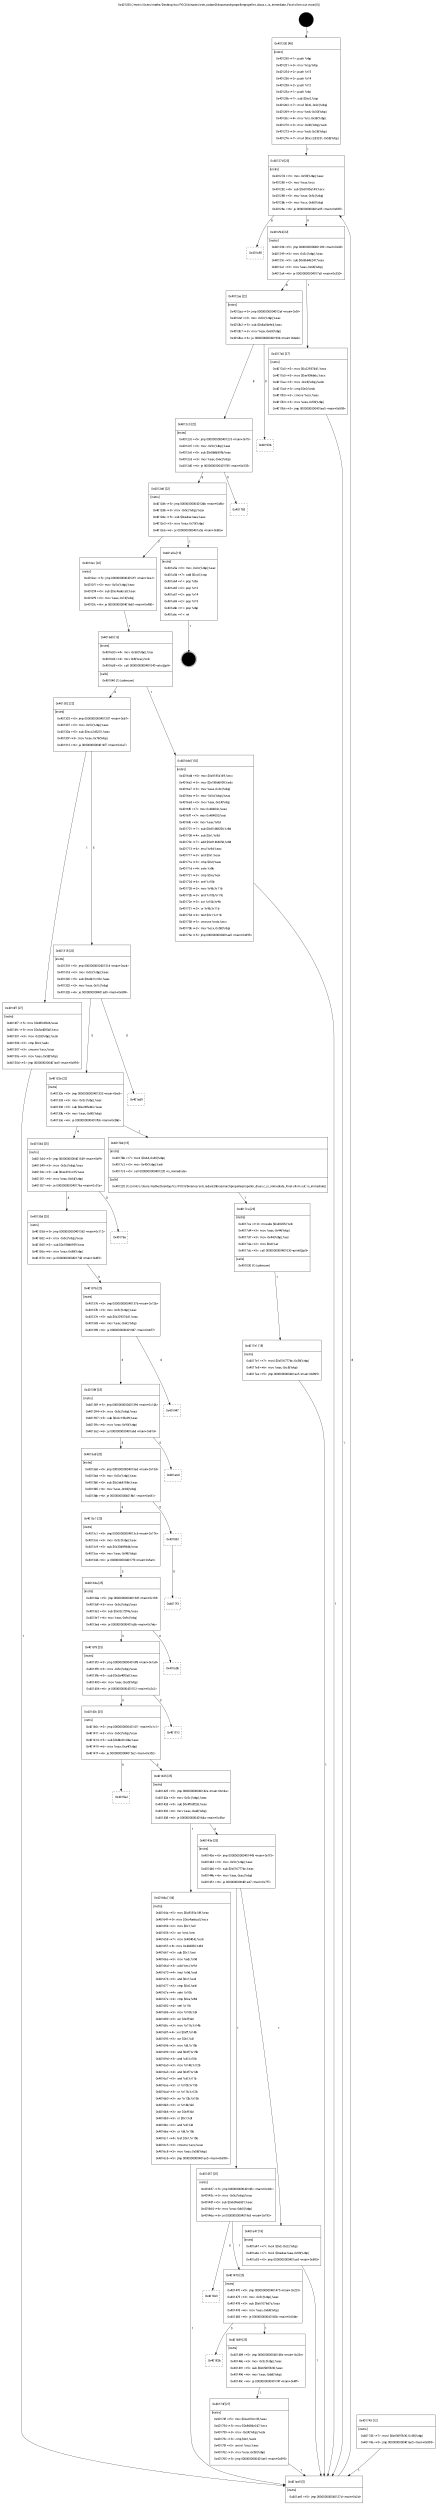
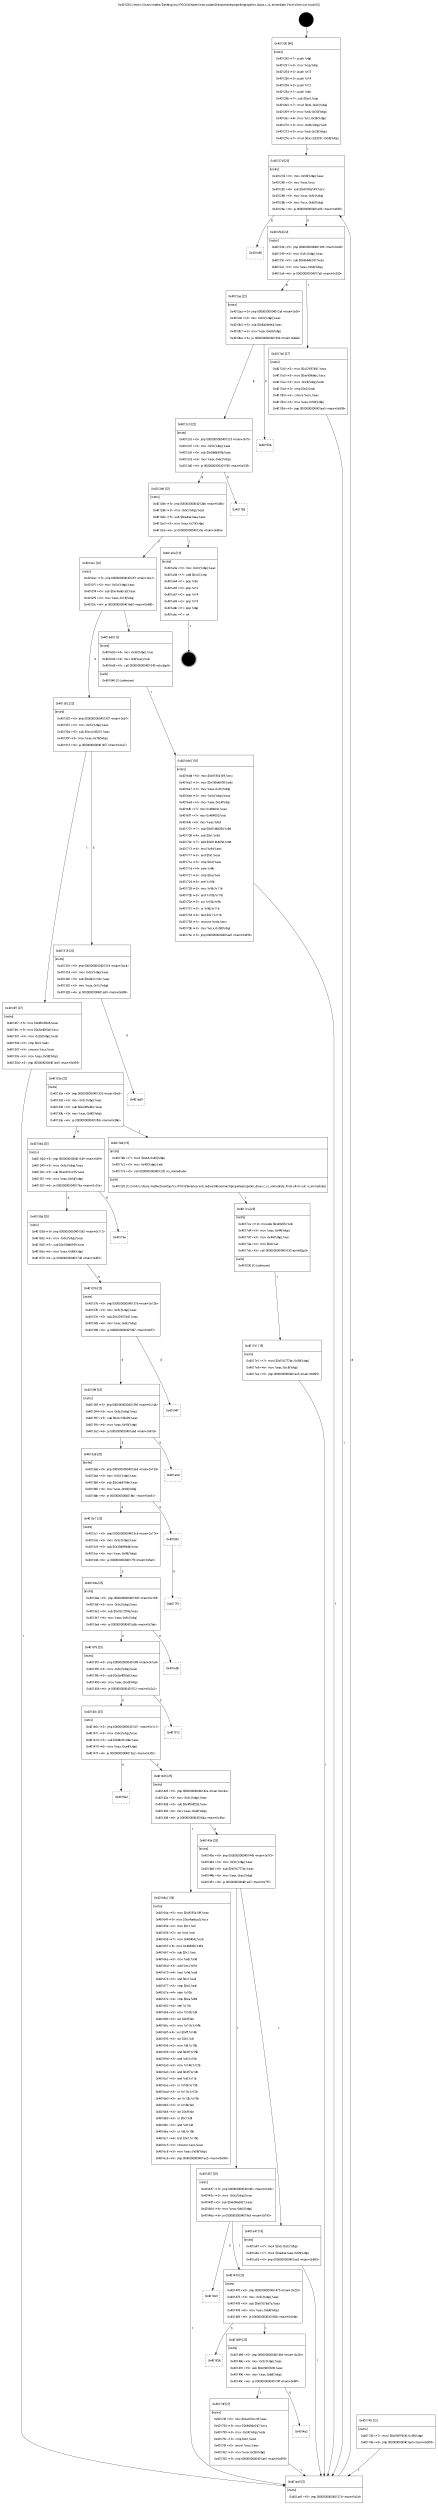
edge "0x4016d0 [13]" -> "0x401302 [22]": now "0x4012ec [22]" -> "0x401302 [22]"
edge "0x401318 [22]" -> "0x40132e [22]": removed, label "5"
node "0x4014a2": added
